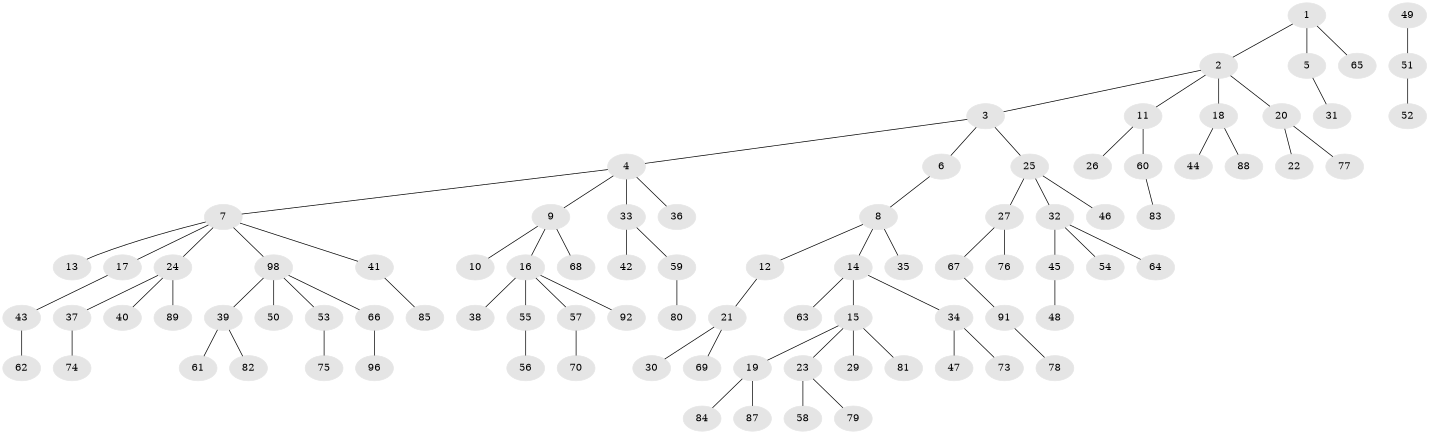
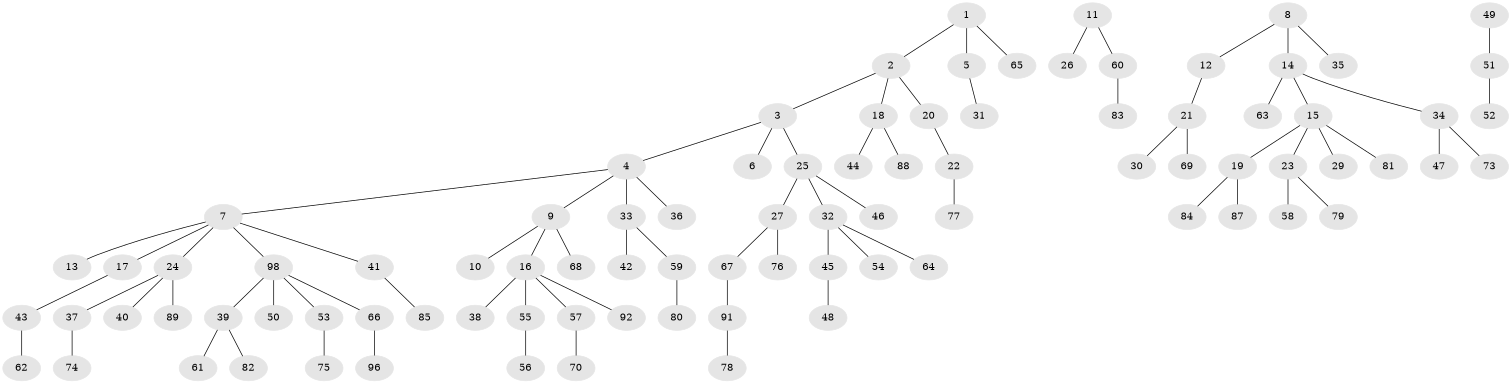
edge "2" -- "11": removed
edge "20" -- "77": now "22" -- "77"
edge "6" -- "8": removed
